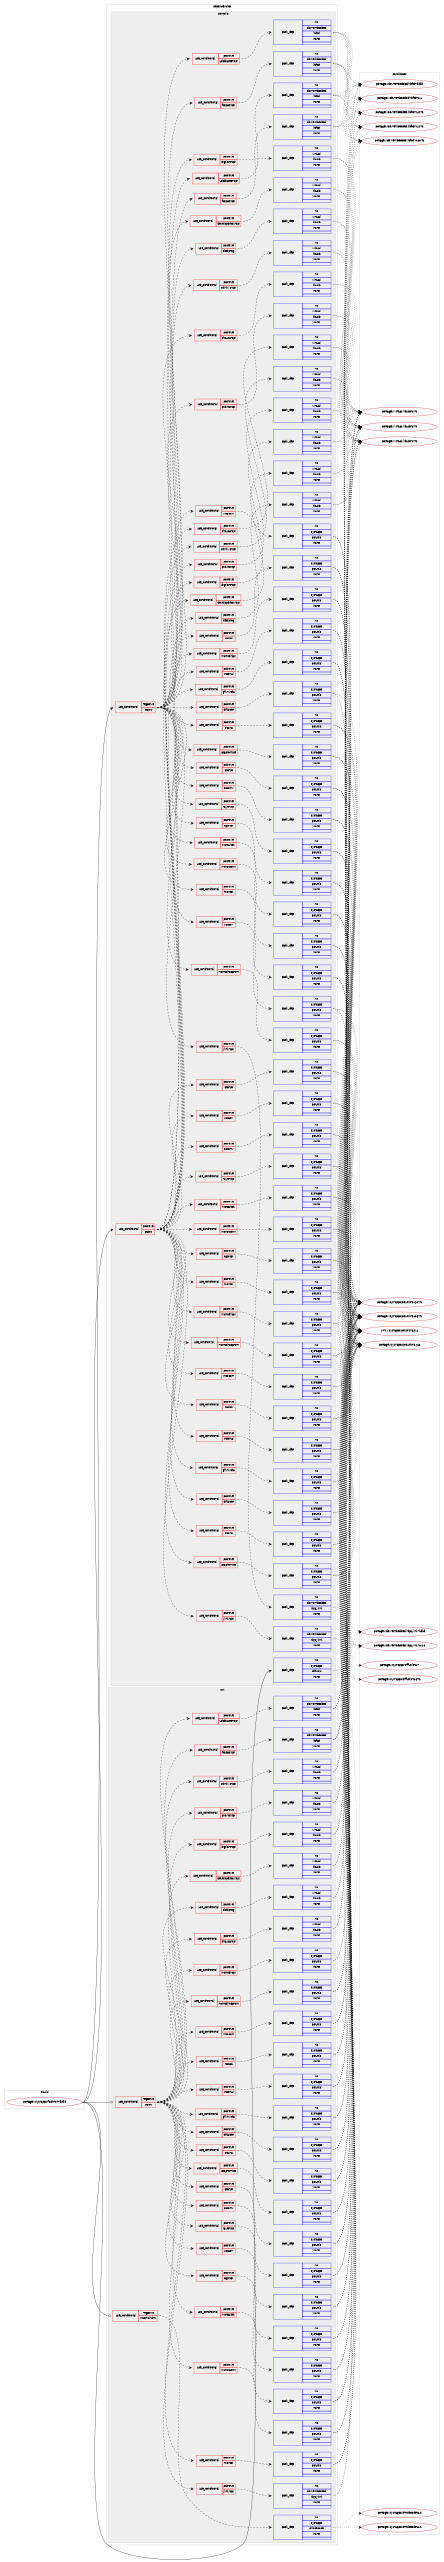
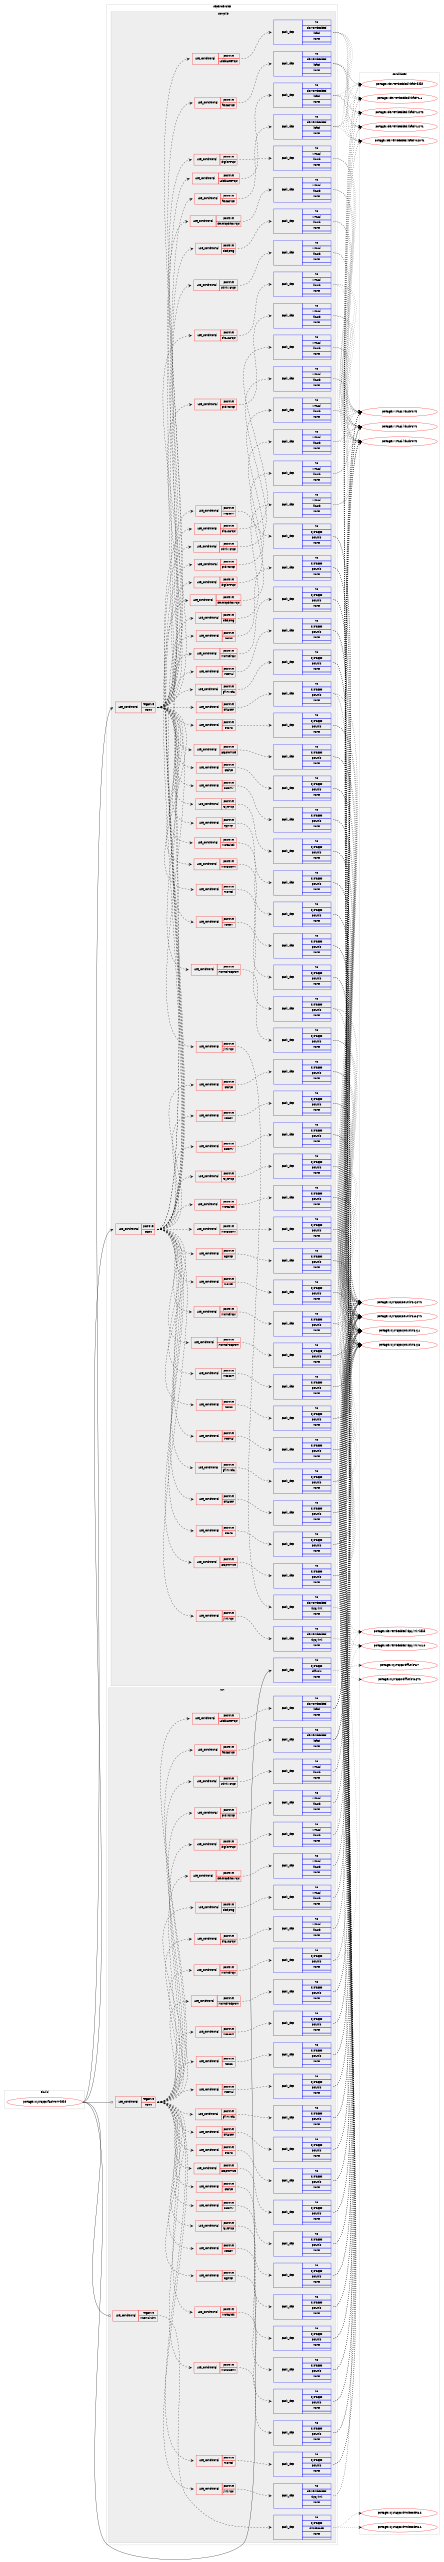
node "jlink://sys-apps/pciutils-3.6.4": label "jlink://sys-apps/pciutils-3.6.4" -> "portage://sys-apps/pciutils-3.6.4"
